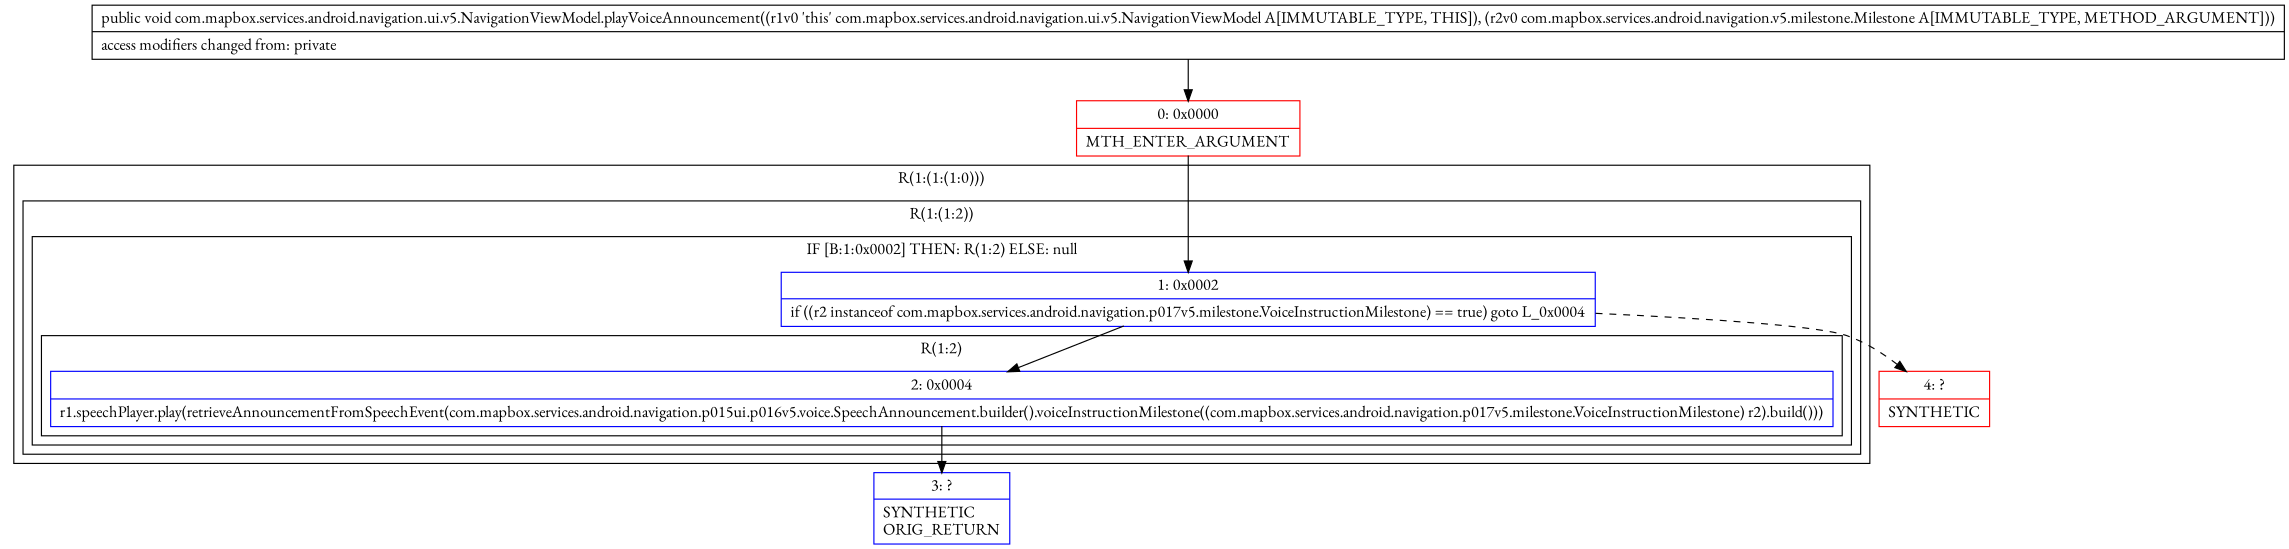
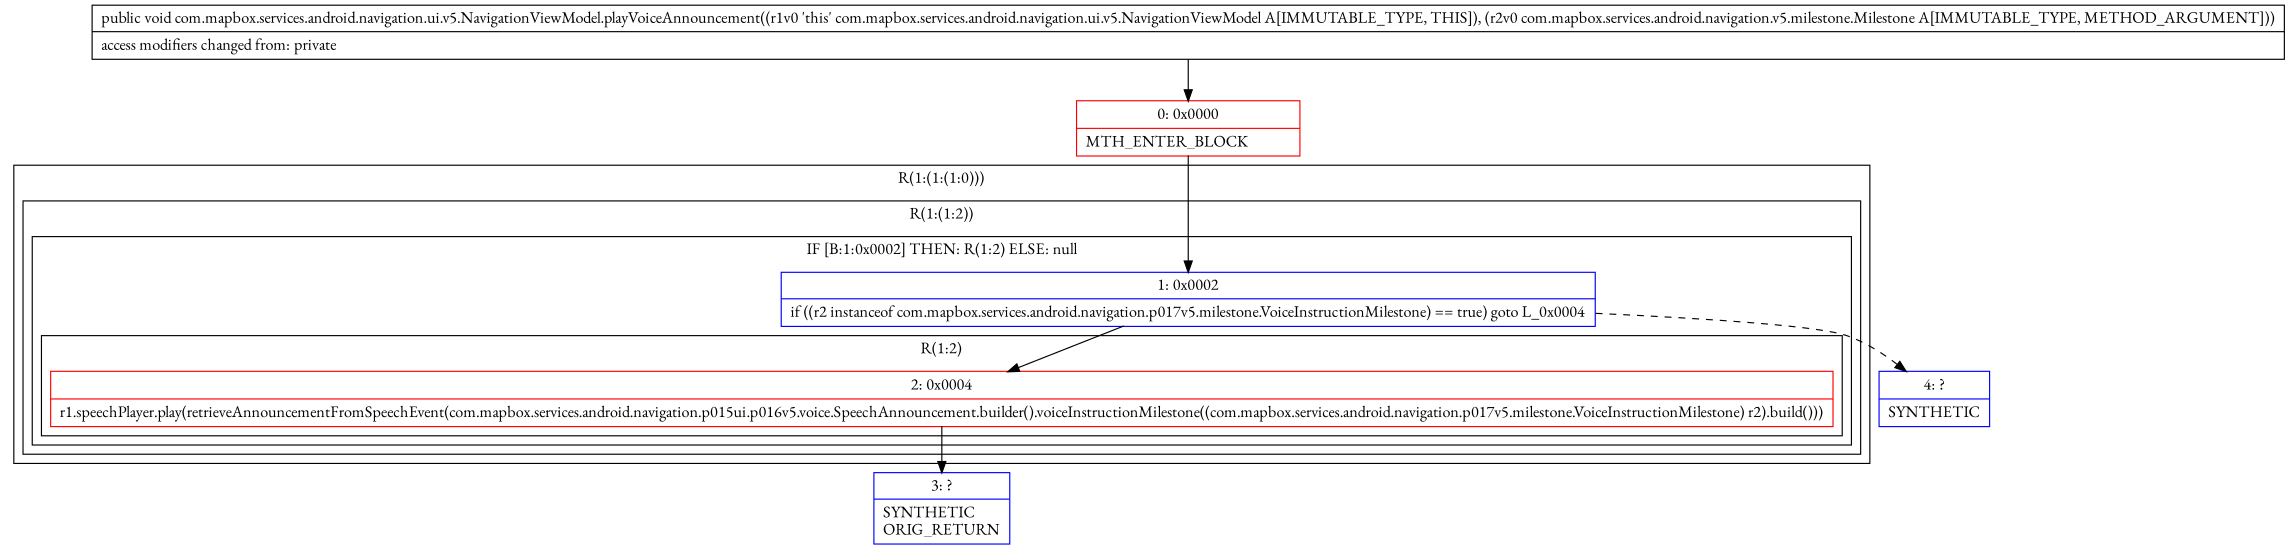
node "0: 0x0000": text "MTH_ENTER_ARGUMENT" -> "MTH_ENTER_BLOCK"
node "2: 0x0004": color blue -> red
node "4: ?": color red -> blue
